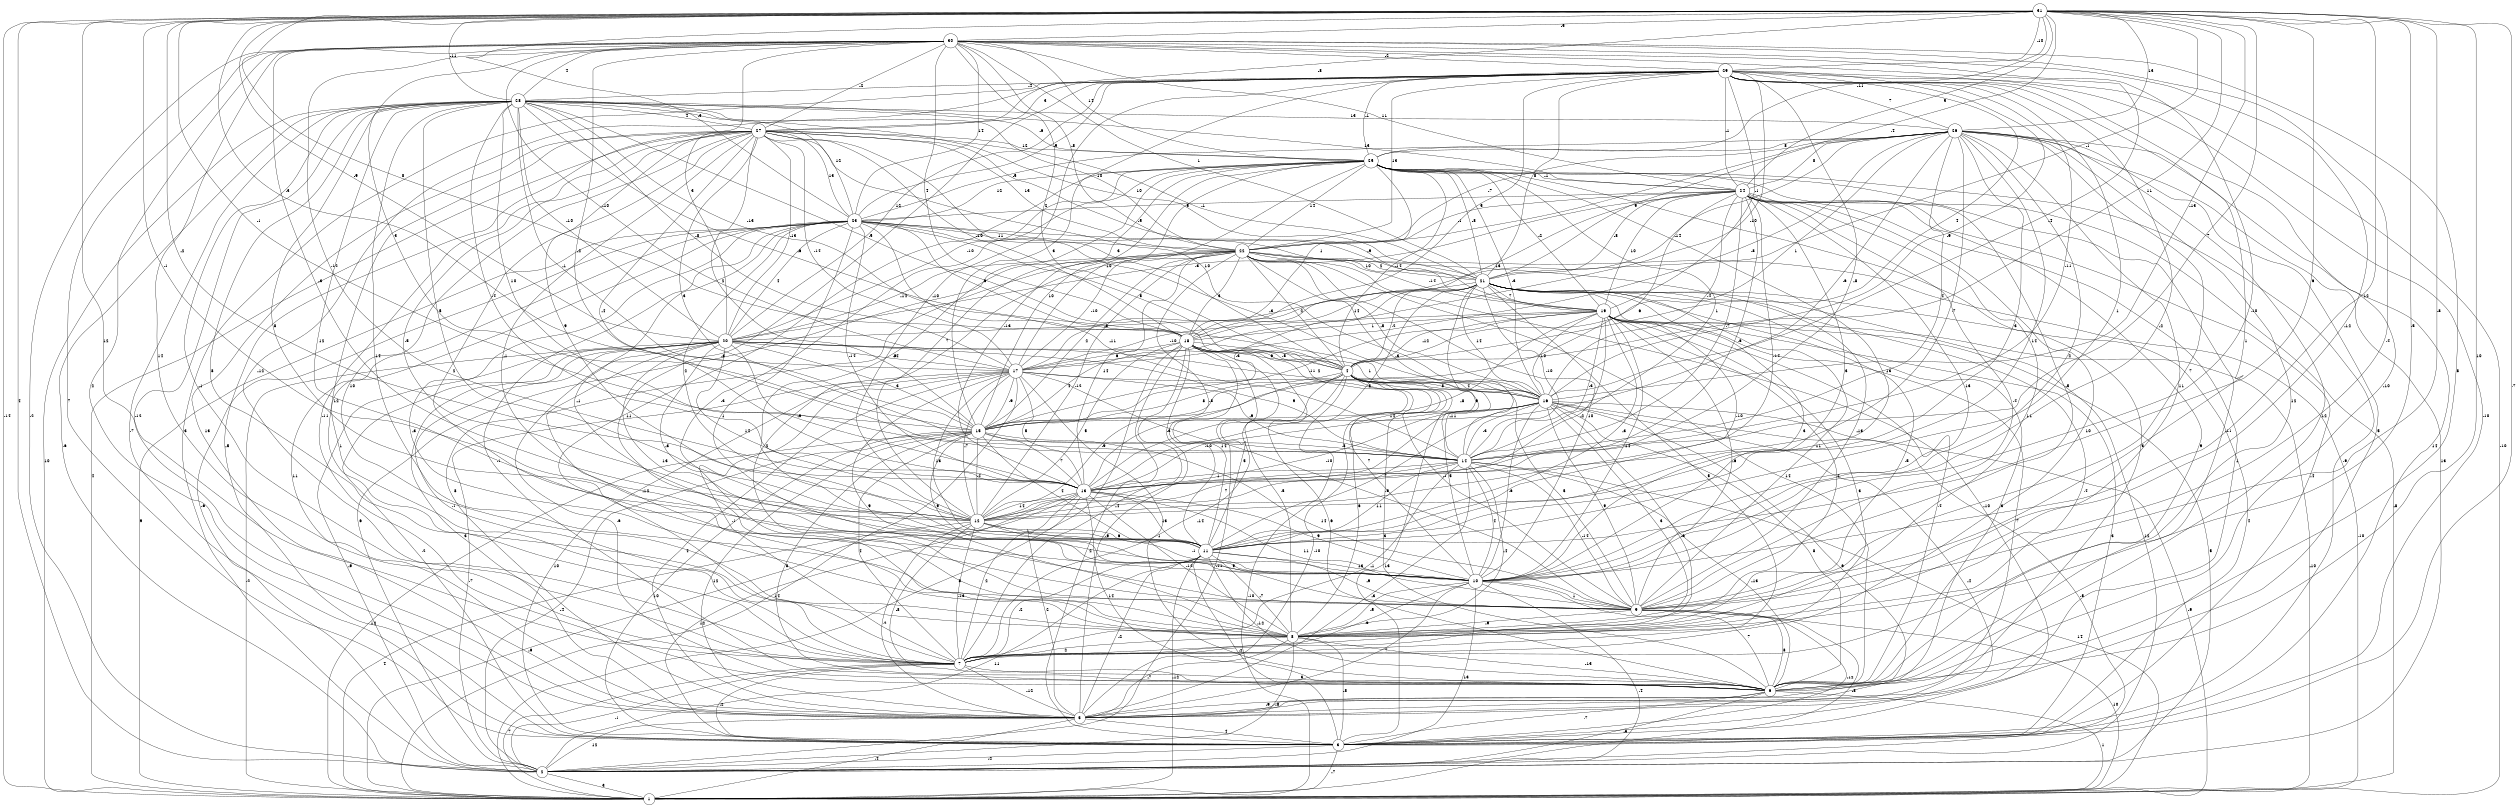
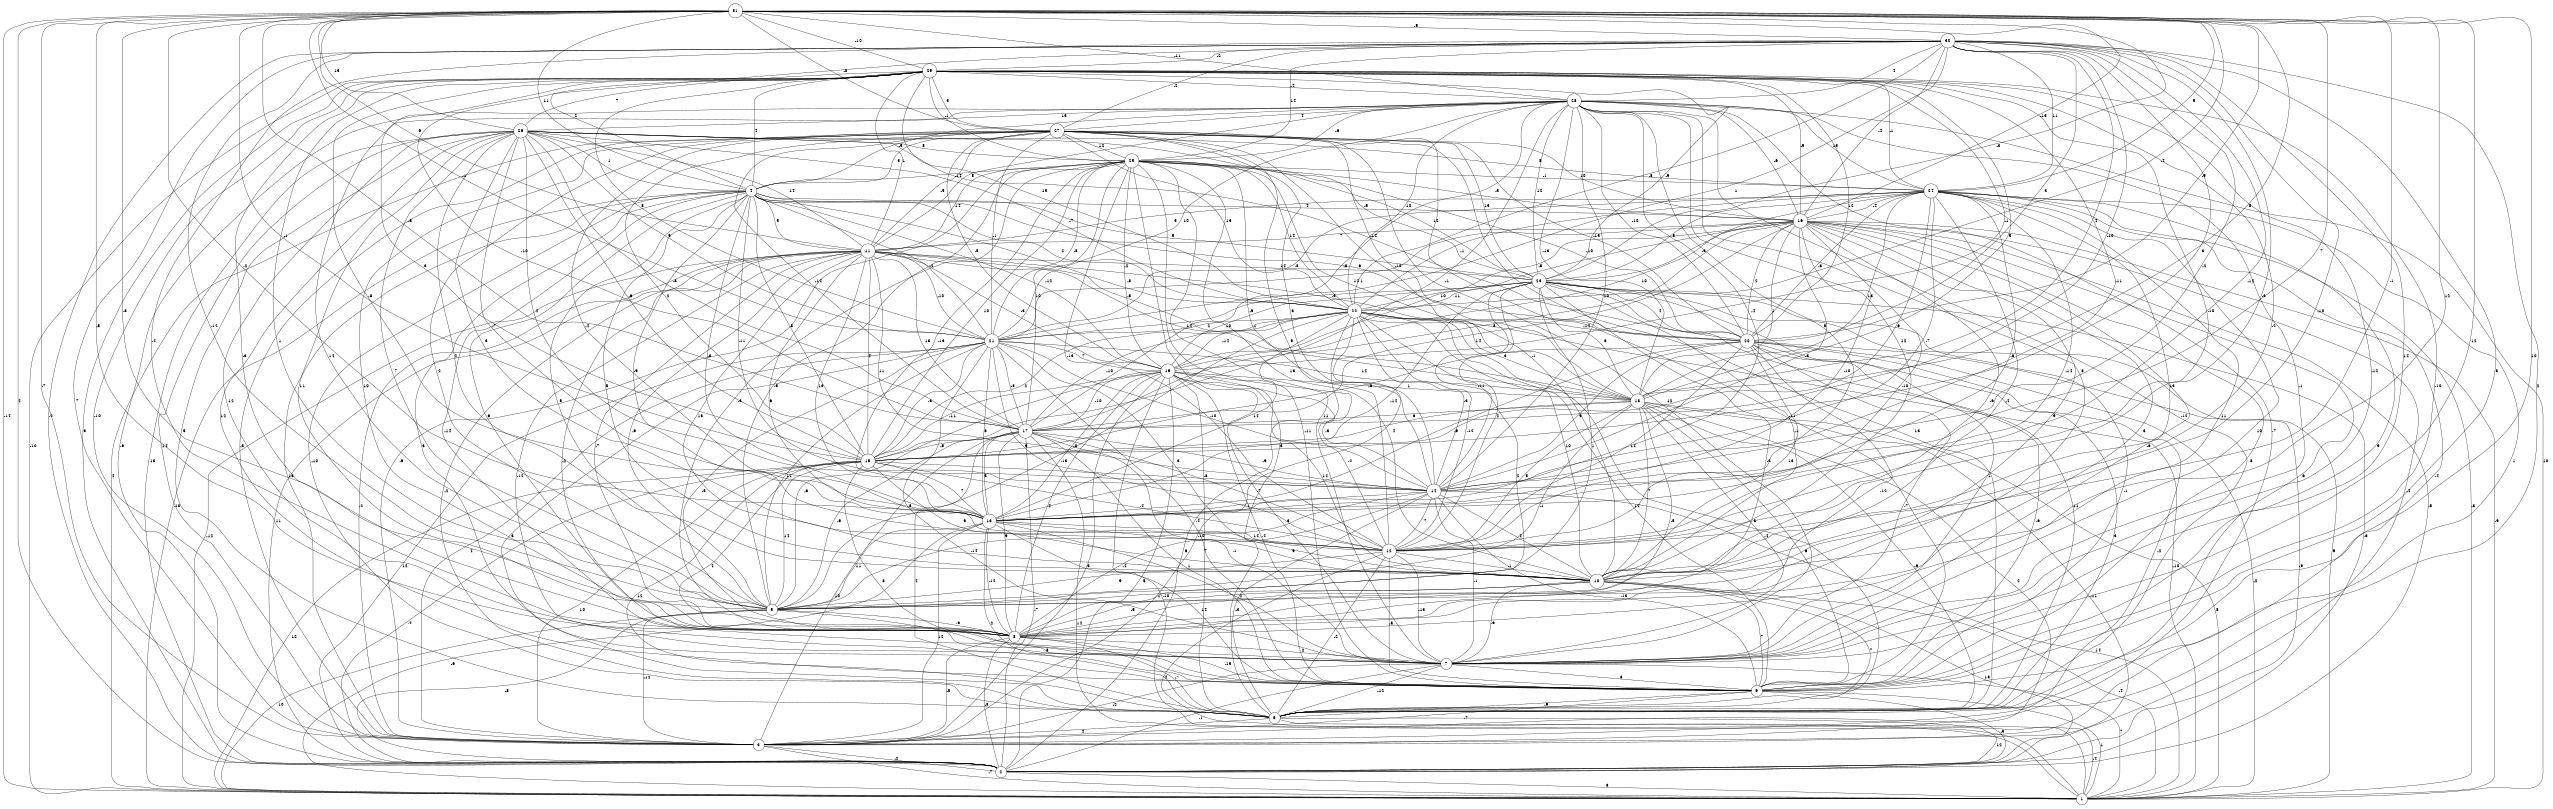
edge "31" -- "25": removed, label "-11"
edge "30" -- "23": now "11" -- "23"
edge "25" -- "12": label "7" -> "-13"
edge "20" -- "15": removed, label "3"
edge "20" -- "7": label "-1" -> "-7"
